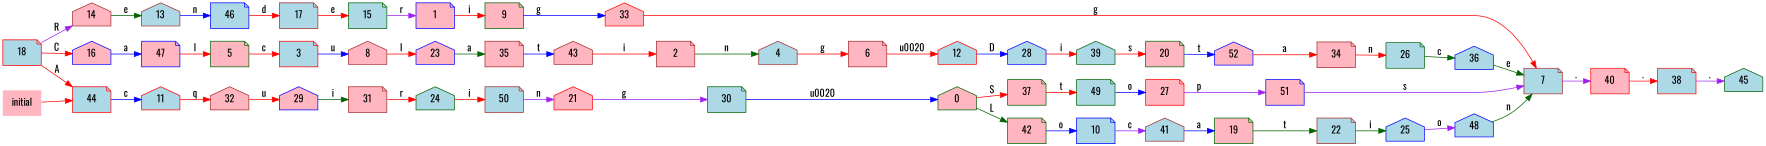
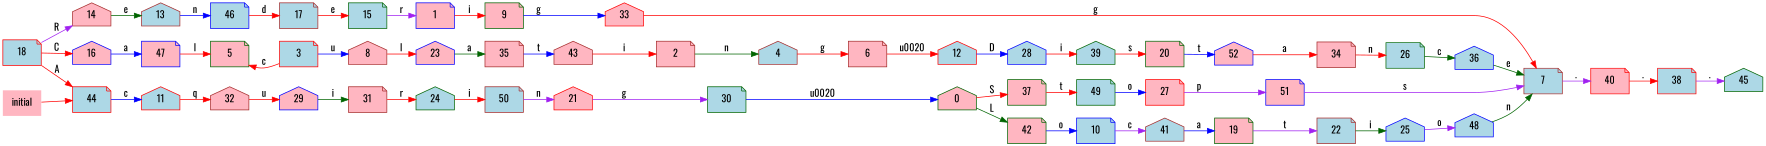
edge "5" -> "3": reversed
edge "19" -> "22": color darkgreen -> purple
